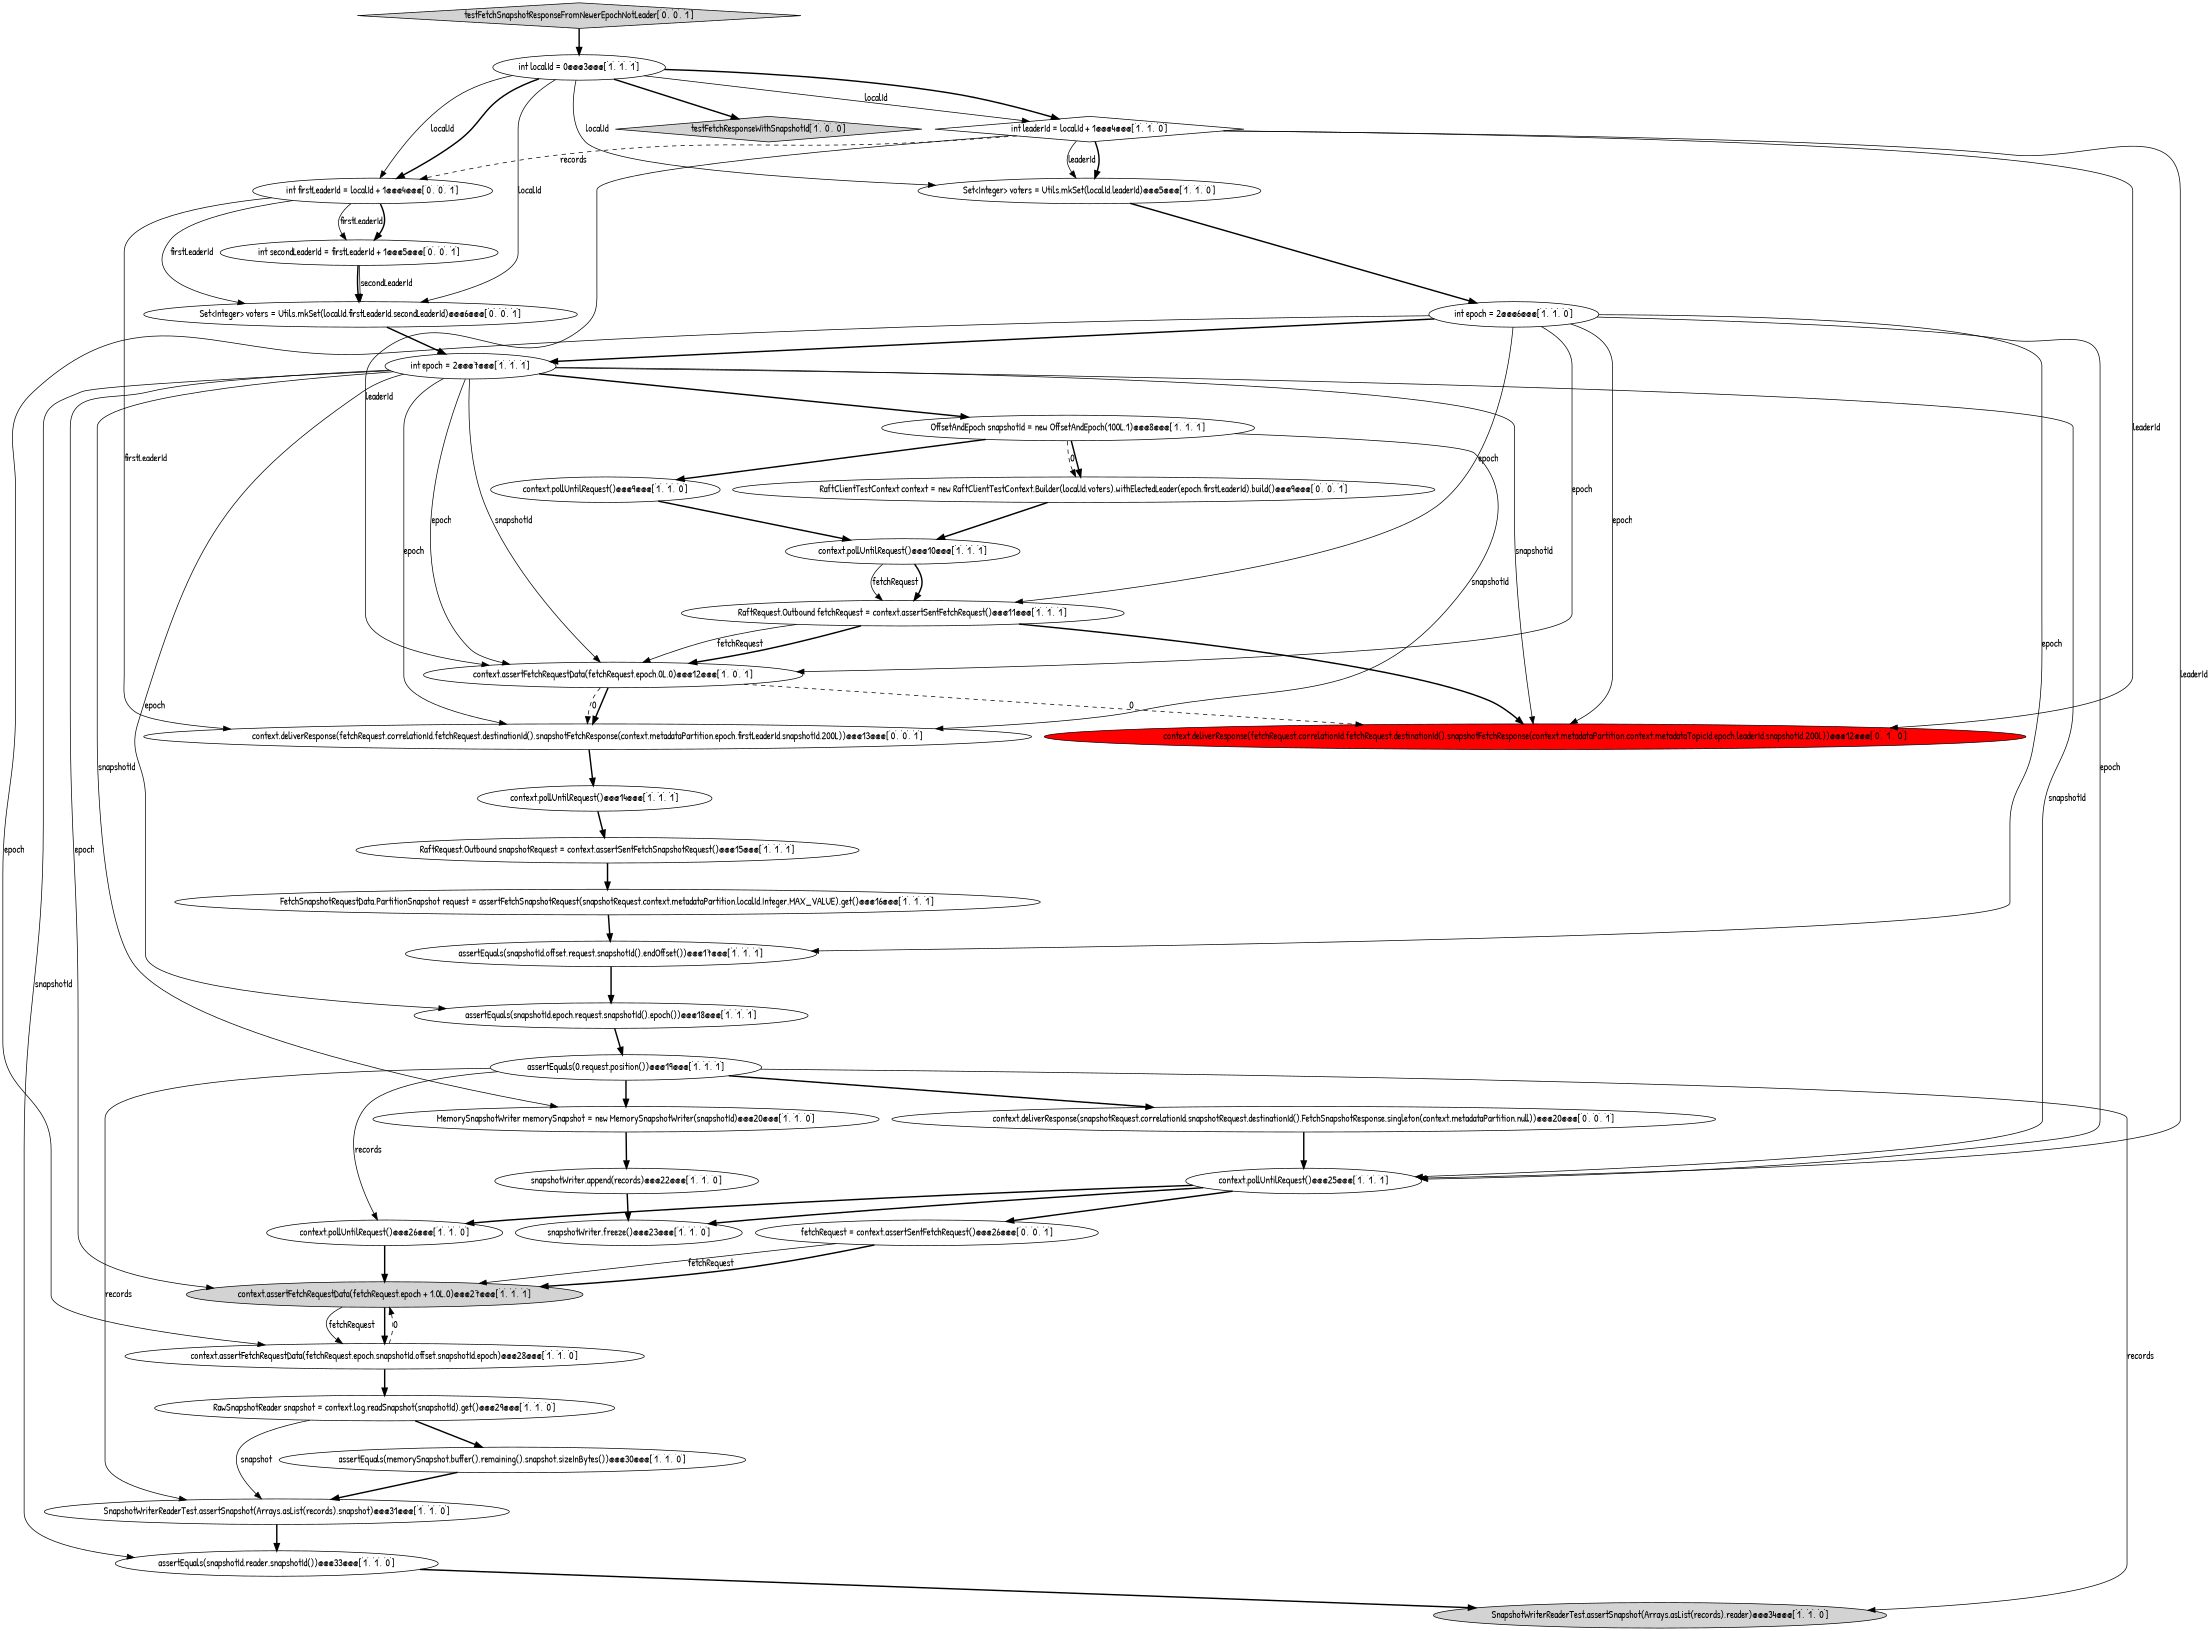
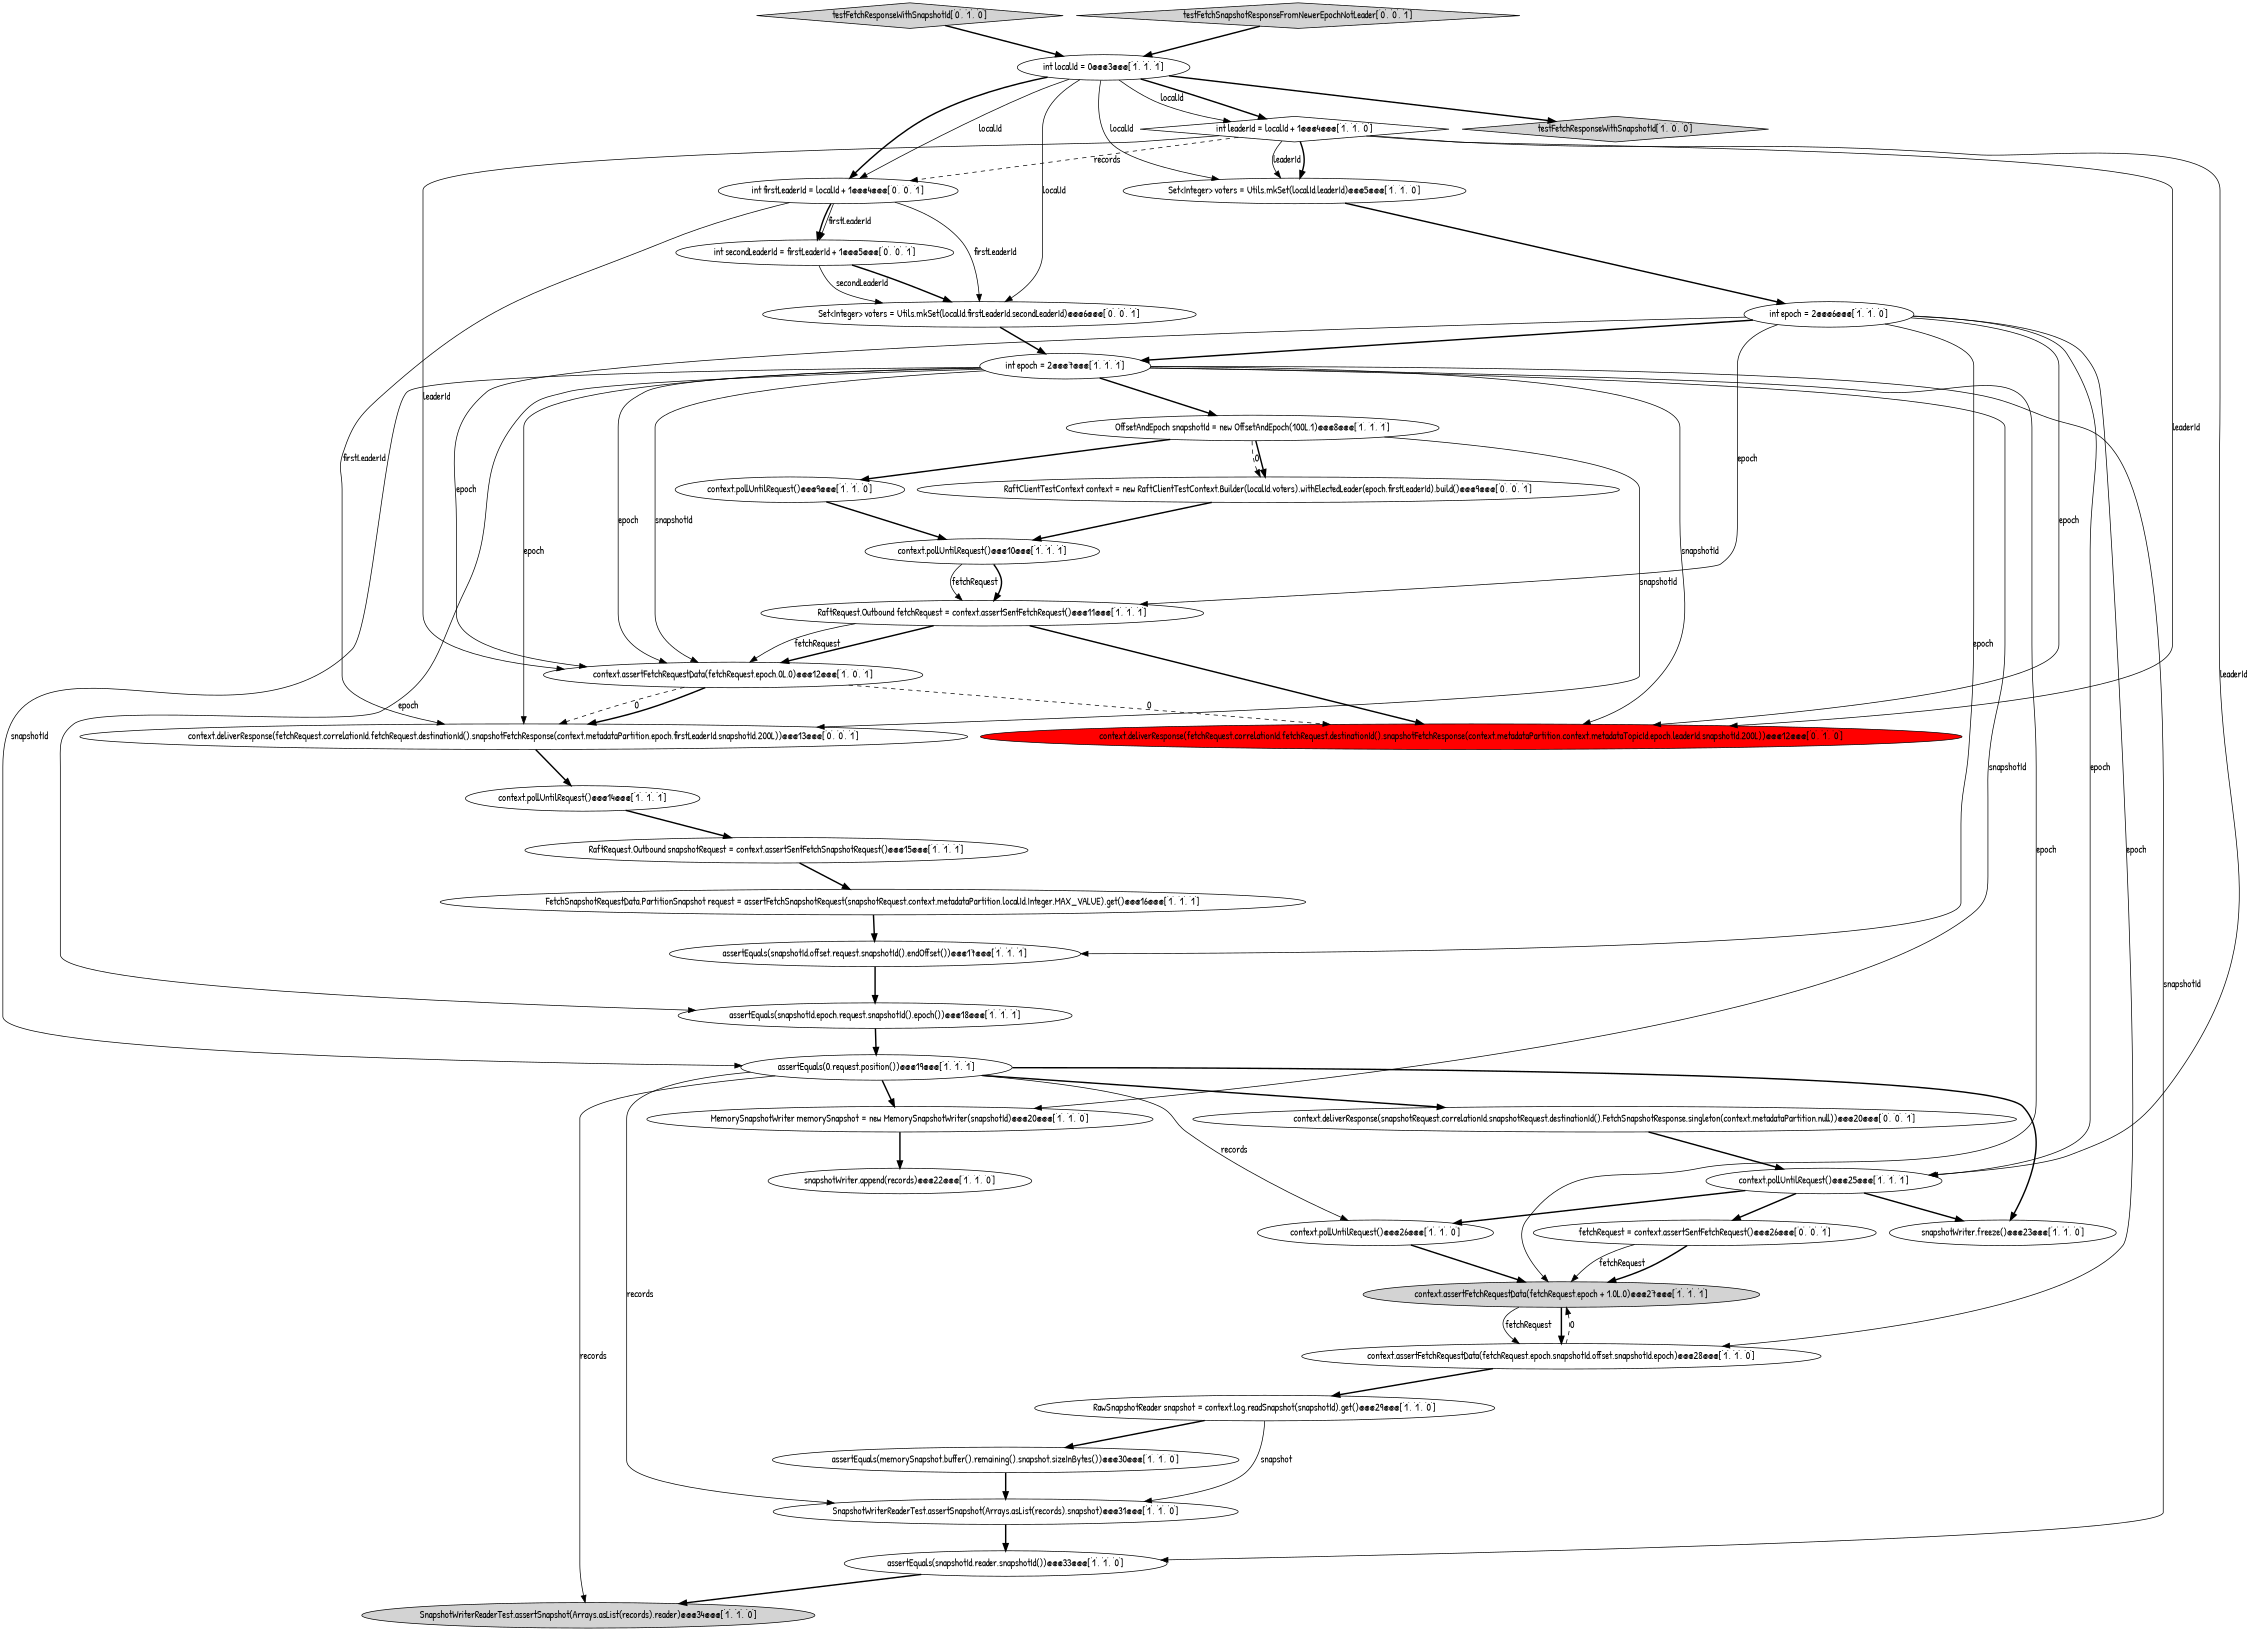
node "testFetchResponseWithSnapshotId['0', '1', '0']": added
edge "int epoch = 2@@@7@@@['1', '1', '1']" -> "context.pollUntilRequest()@@@25@@@['1', '1', '1']": now "int epoch = 2@@@7@@@['1', '1', '1']" -> "assertEquals(0,request.position())@@@19@@@['1', '1', '1']"
edge "snapshotWriter.append(records)@@@22@@@['1', '1', '0']" -> "snapshotWriter.freeze()@@@23@@@['1', '1', '0']": now "assertEquals(0,request.position())@@@19@@@['1', '1', '1']" -> "snapshotWriter.freeze()@@@23@@@['1', '1', '0']"
